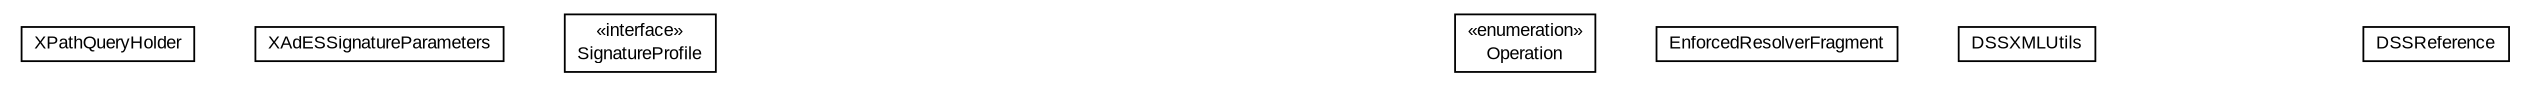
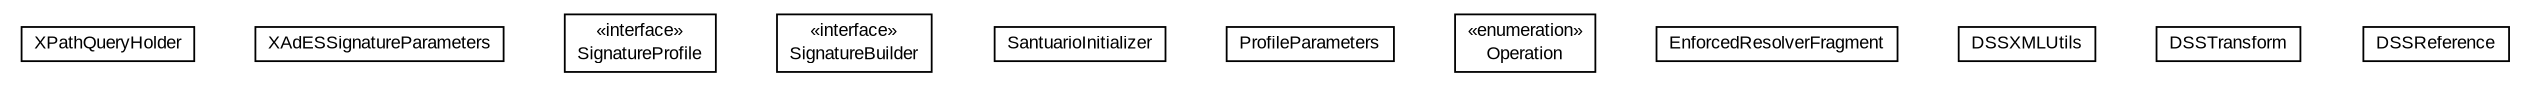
node "SignatureBuilder": added
node "SantuarioInitializer": added
node "ProfileParameters": added
node "DSSTransform": added
